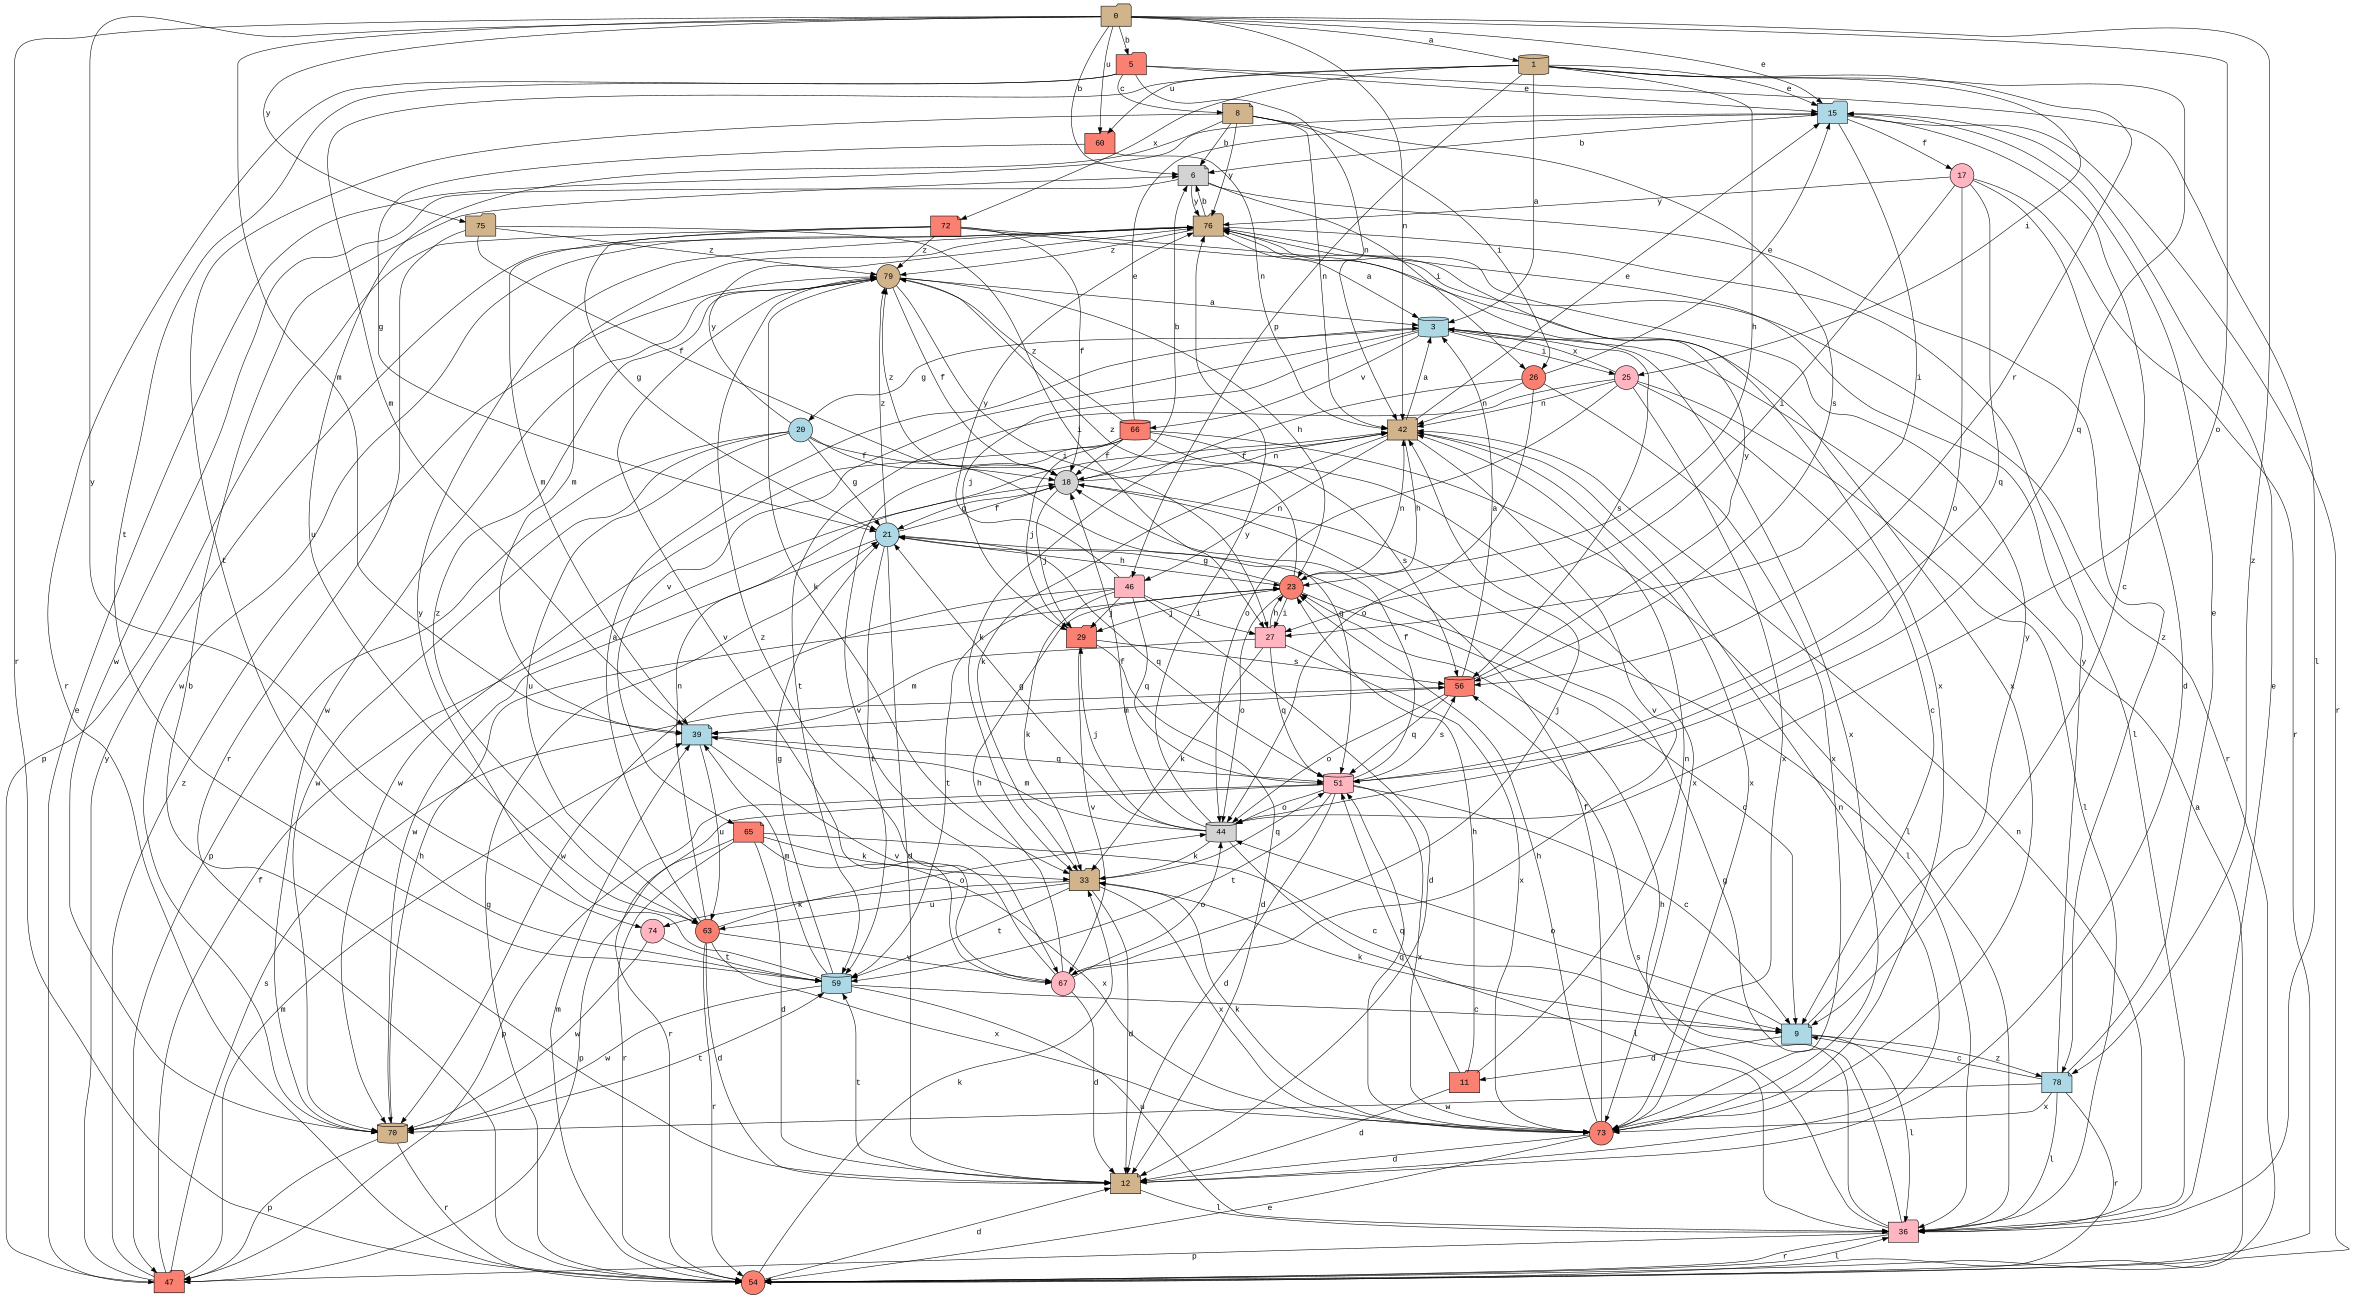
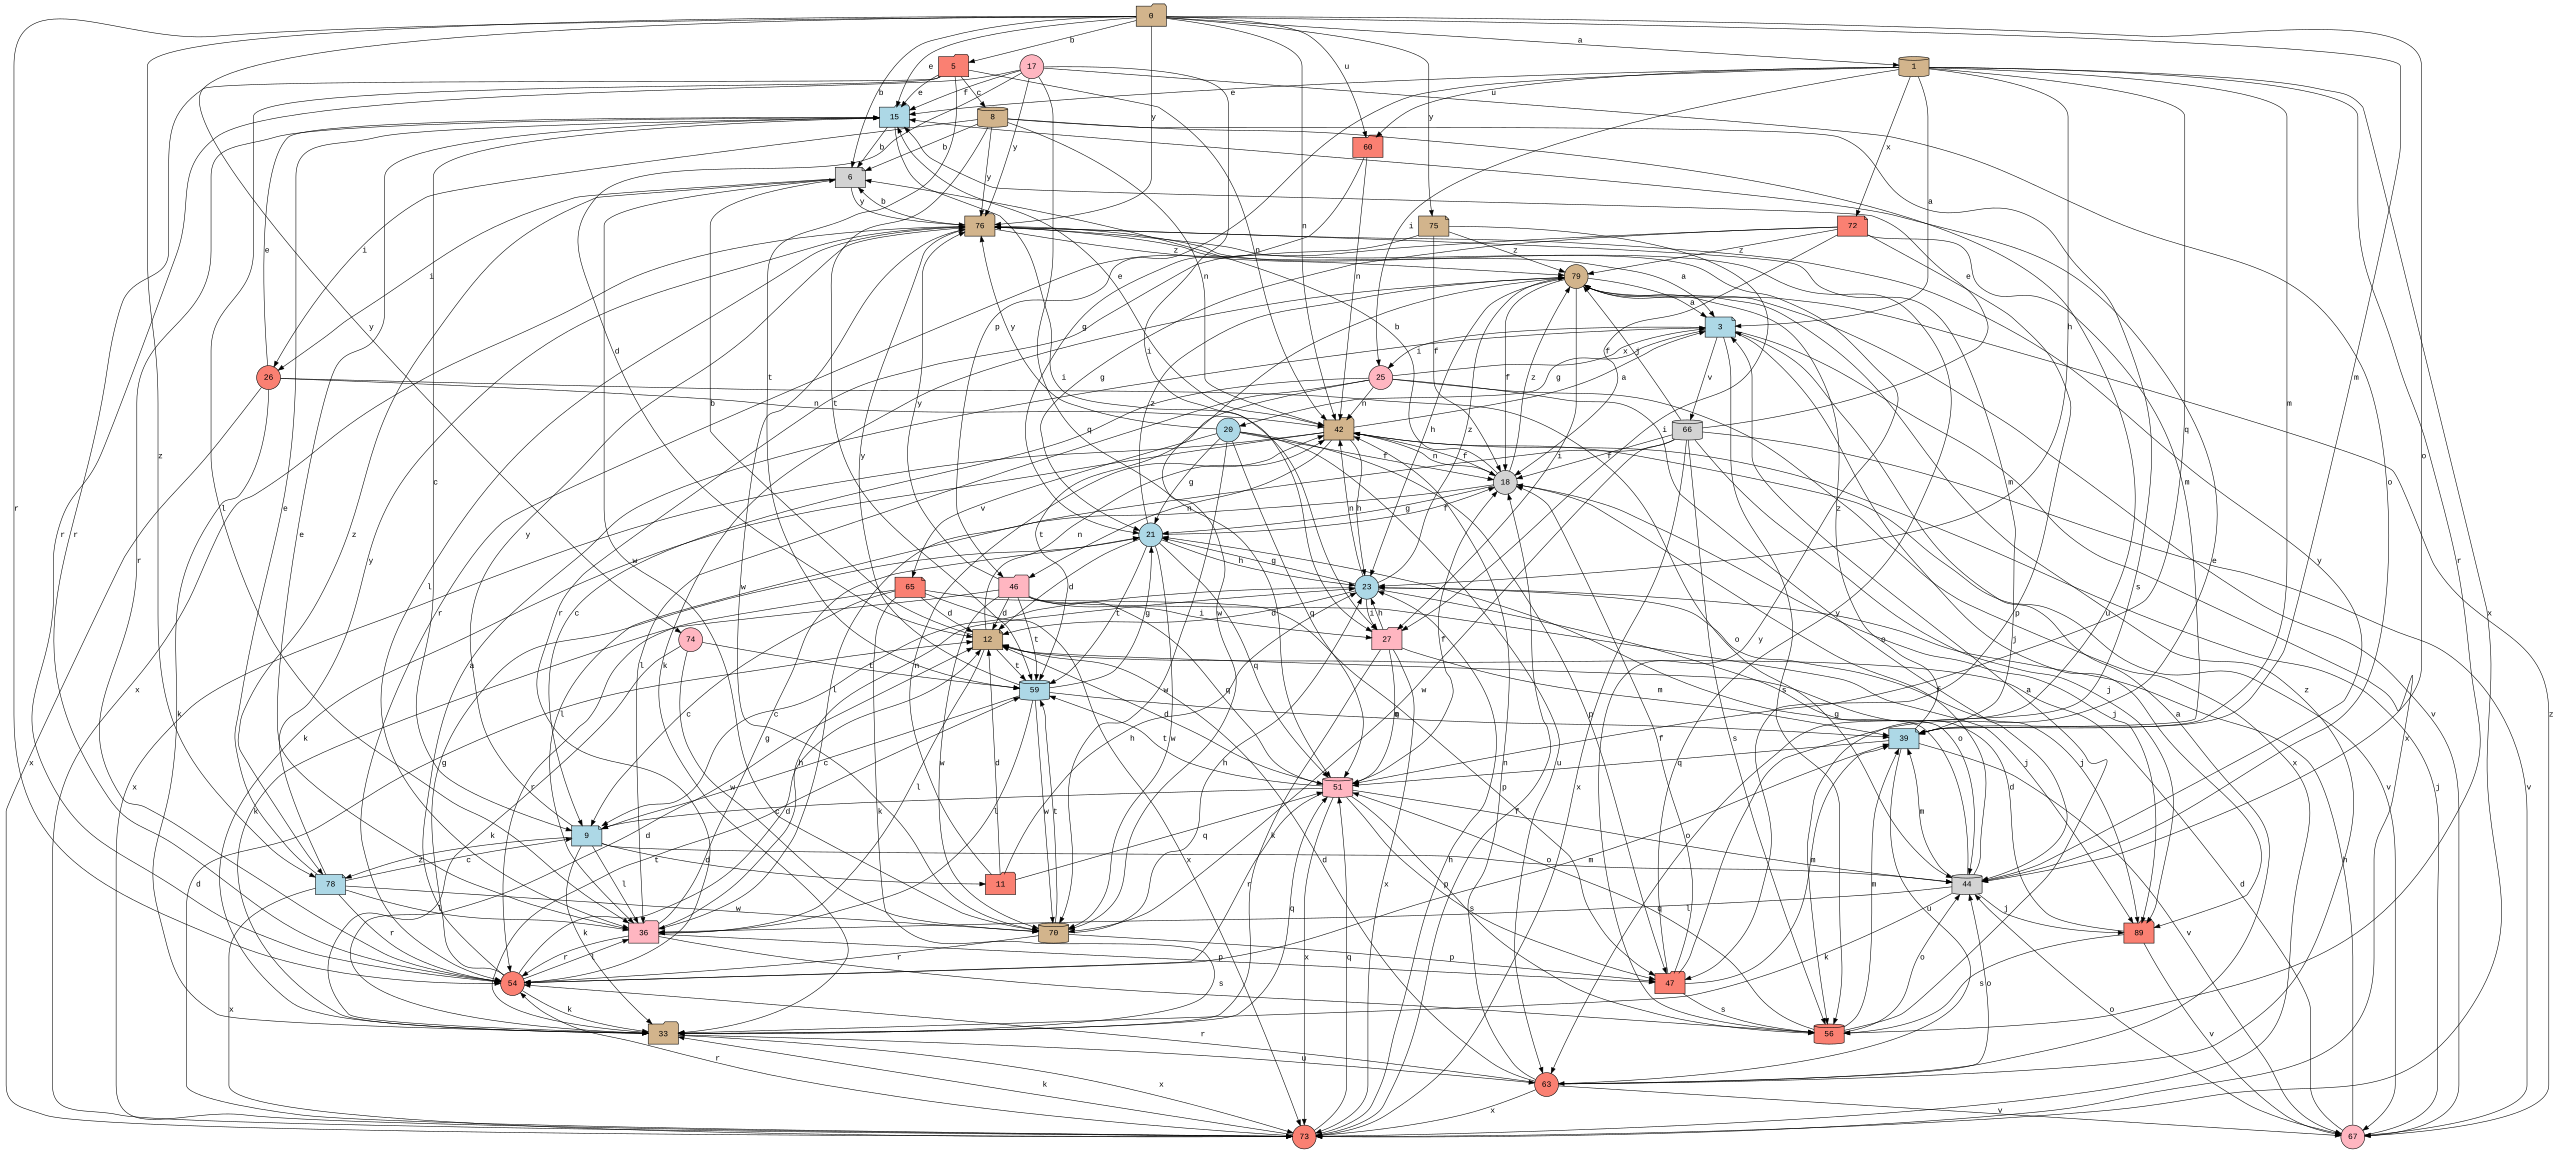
node "8": shape note -> cylinder
edge "15" -> "17": reversed
edge "0" -> "76": added, label "y"
node "75": shape folder -> note
node "3": shape cylinder -> note
edge "66" -> "79": label "z" -> "j"
node "66": fillcolor salmon -> lightgrey
edge "3" -> "65": now "20" -> "65"
edge "72" -> "73": now "1" -> "73"
node "23": fillcolor salmon -> lightblue
edge "23" -> "12": added, label "d"
edge "47" -> "79": now "39" -> "79"
node "29": label "29" -> "89"
edge "36" -> "42": removed, label "n"
edge "33" -> "74": reversed
edge "59" -> "36": label "u" -> "l"
edge "73" -> "54": label "e" -> "r"
